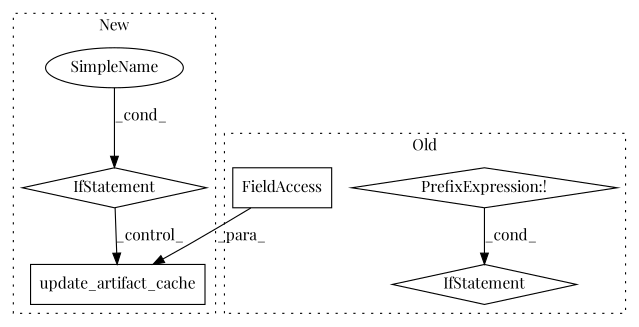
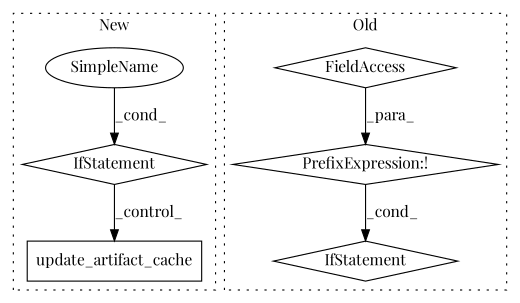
node "FieldAccess": shape box -> diamond
edge "FieldAccess" -> "update_artifact_cache": now "FieldAccess" -> "PrefixExpression:!"
